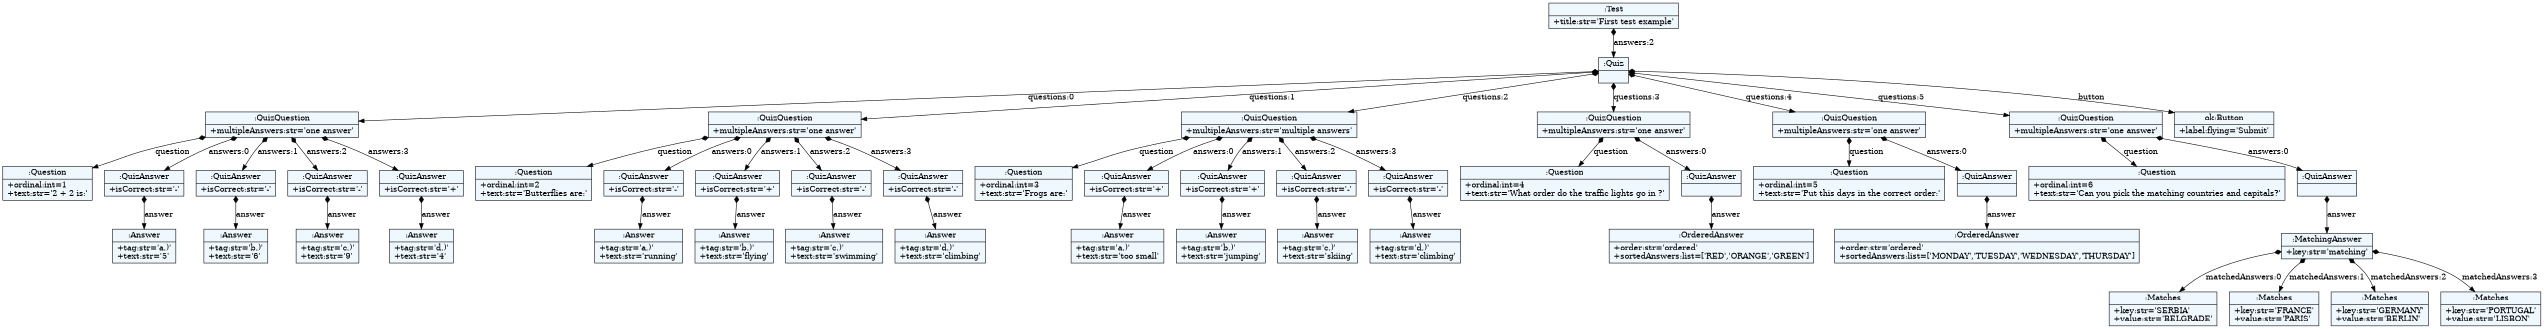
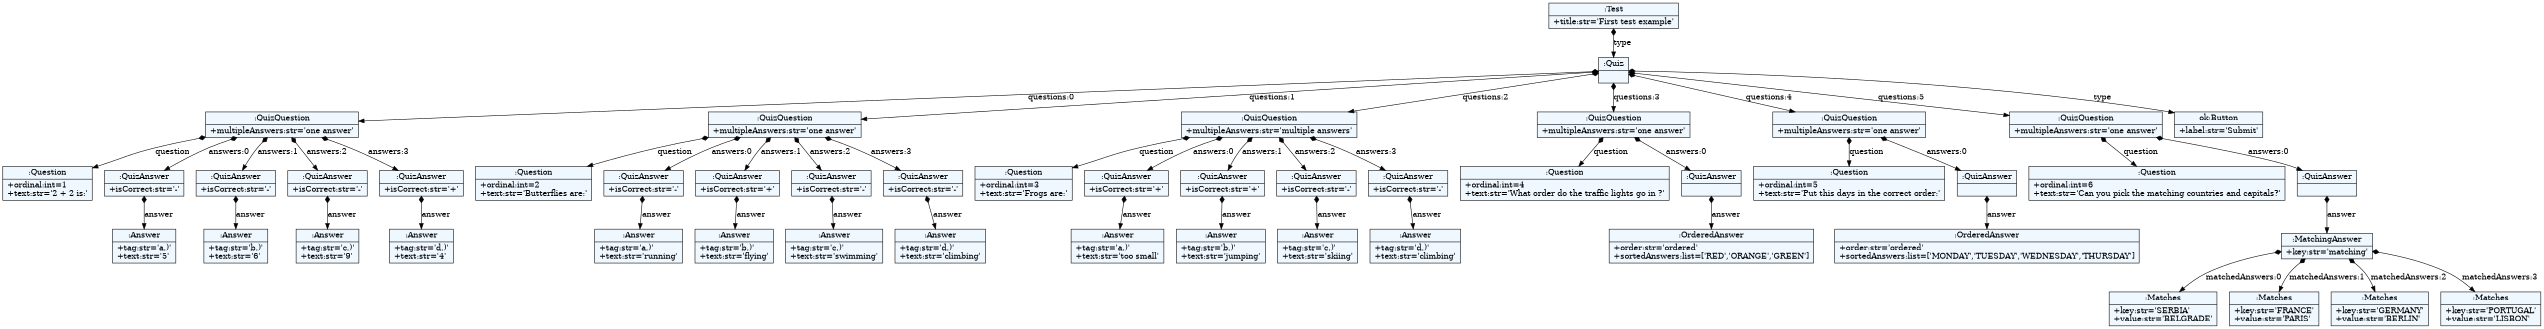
edge ":Test" -- ":Quiz": label "answers:2" -> "type"
edge ":Quiz" -- "ok:Button": label "button" -> "type"
node "ok:Button": text "+label:flying='Submit'" -> "+label:str='Submit'"
